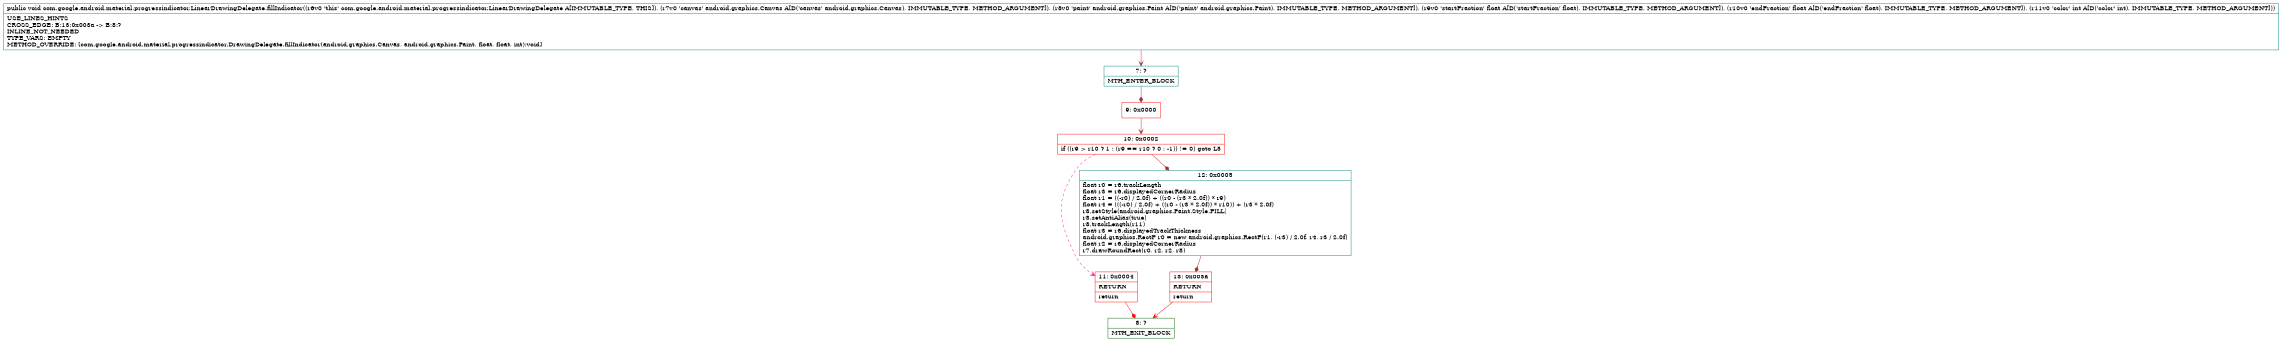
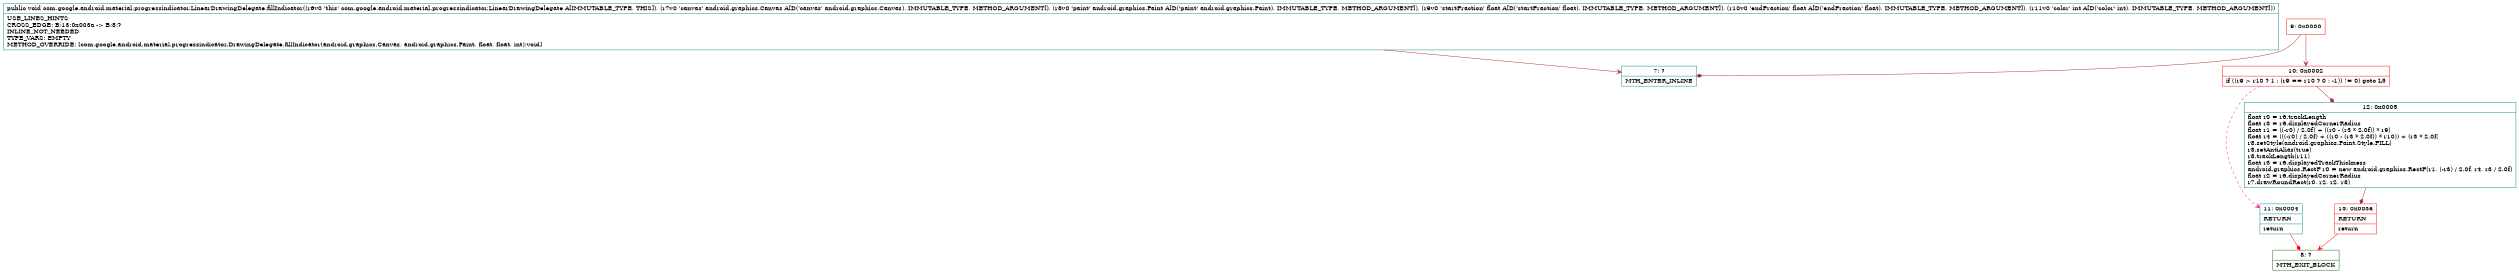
node "7: ?": text "MTH_ENTER_BLOCK" -> "MTH_ENTER_INLINE"
edge "7: ?" -> "9: 0x0000": reversed
node "11: 0x0004": color red -> teal
